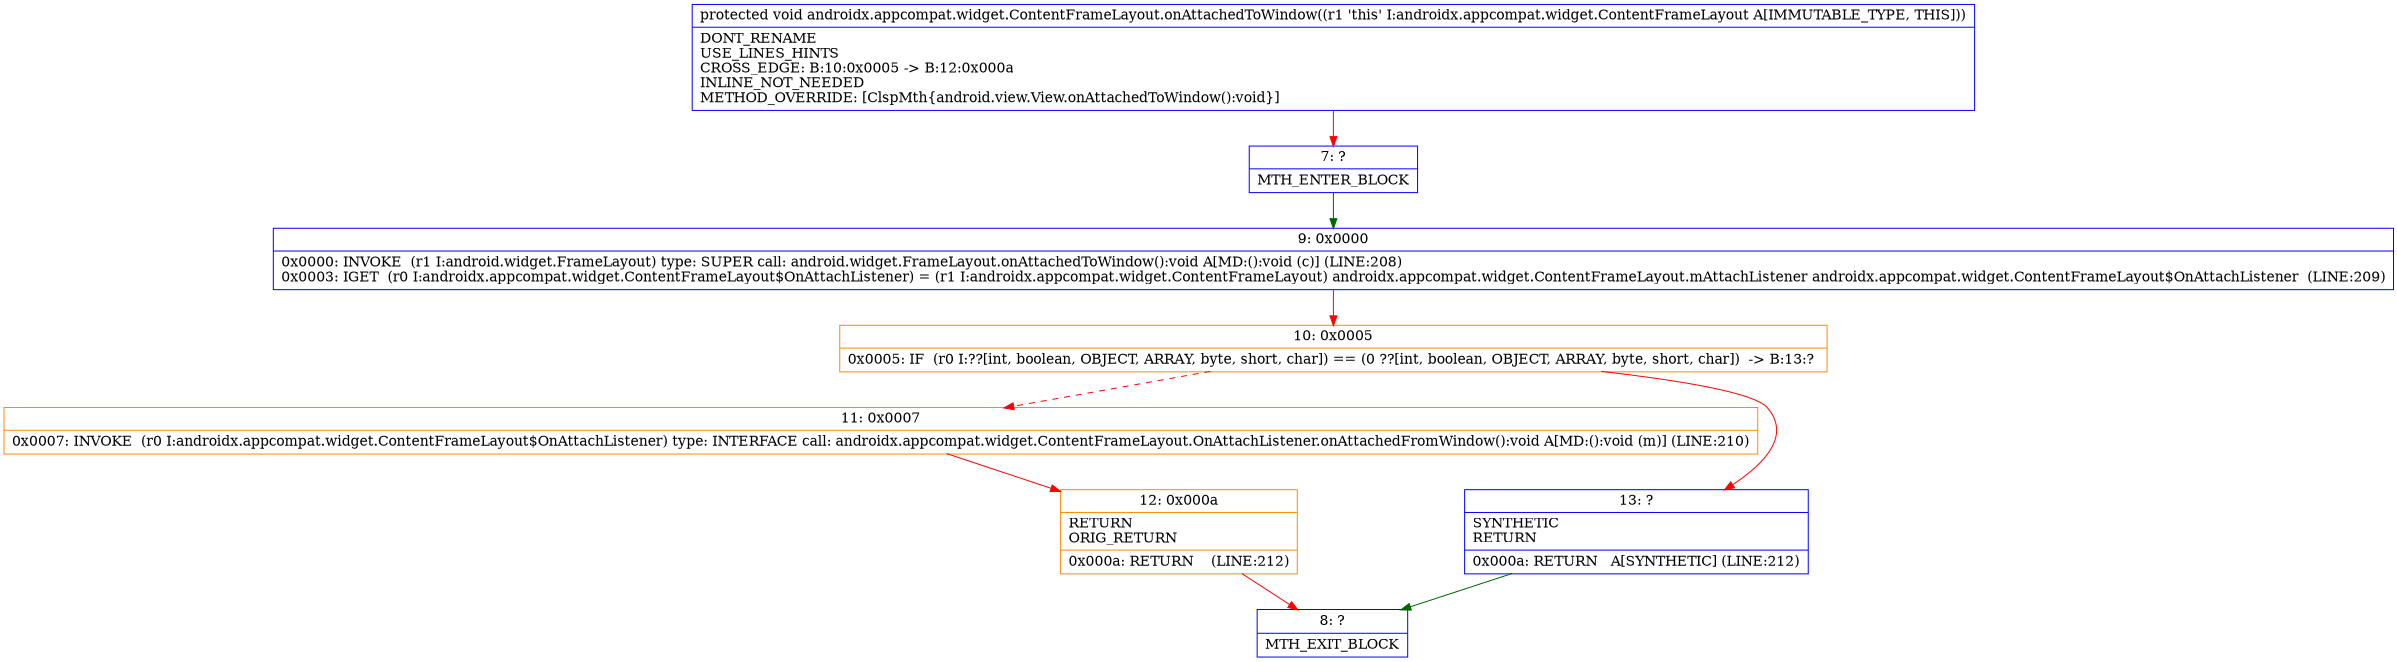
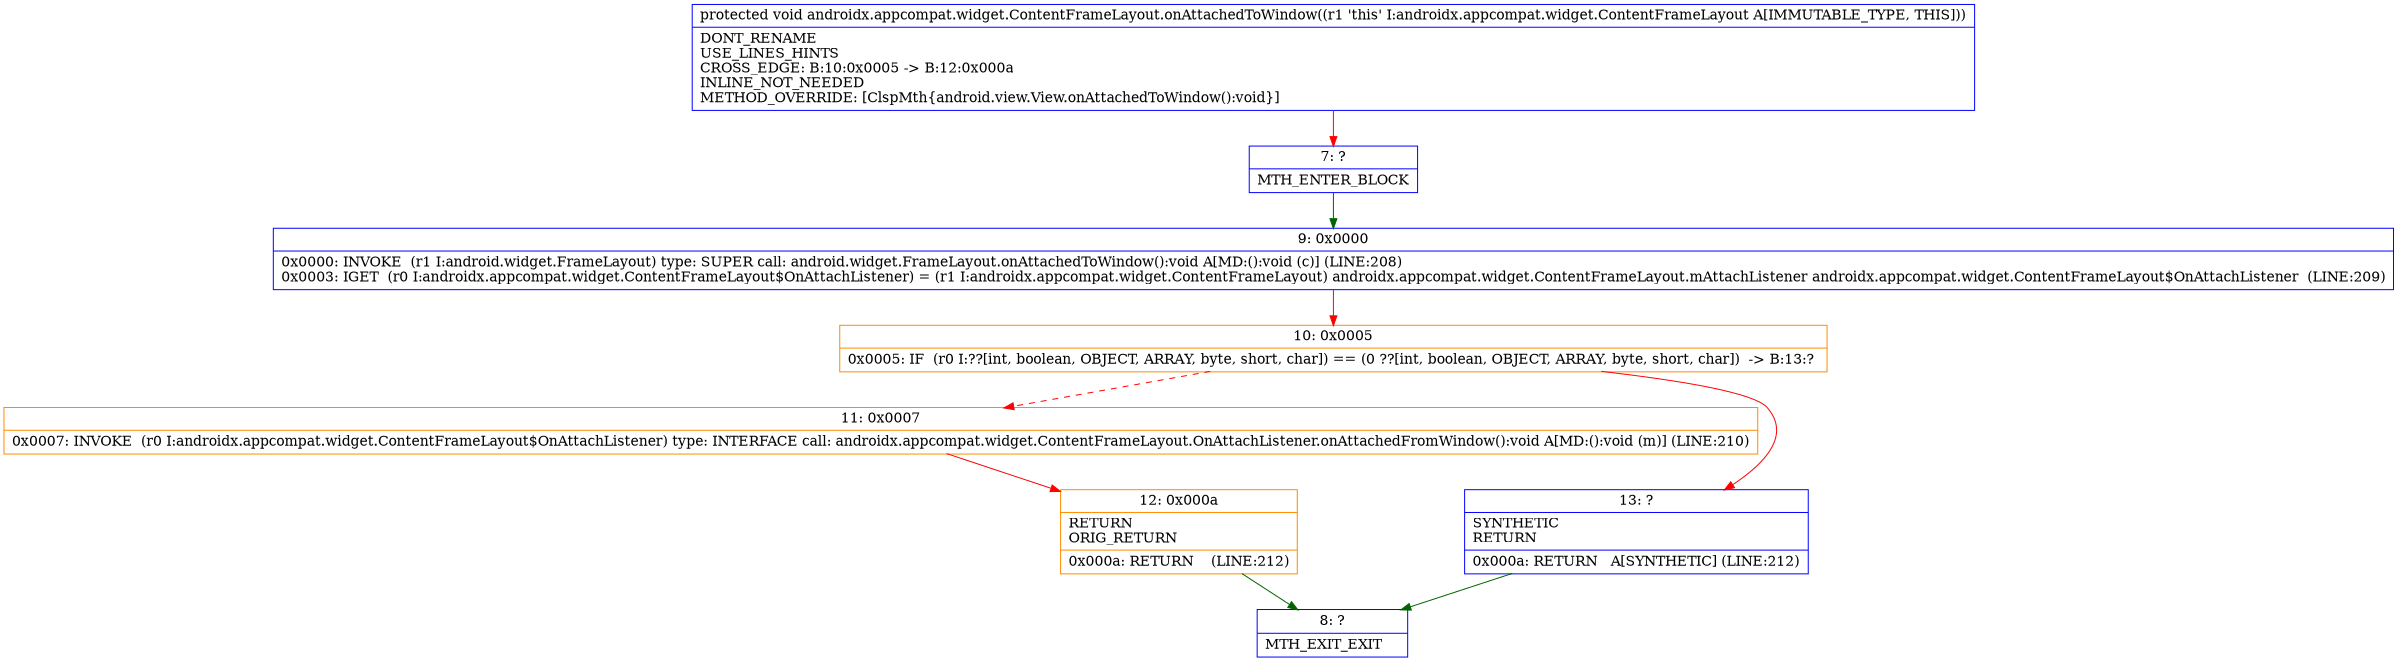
edge "12: 0x000a" -> "8: ?": color red -> darkgreen
node "8: ?": text "MTH_EXIT_BLOCK" -> "MTH_EXIT_EXIT"
